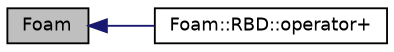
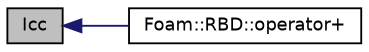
node "Foam": label "Foam" -> "Icc"
